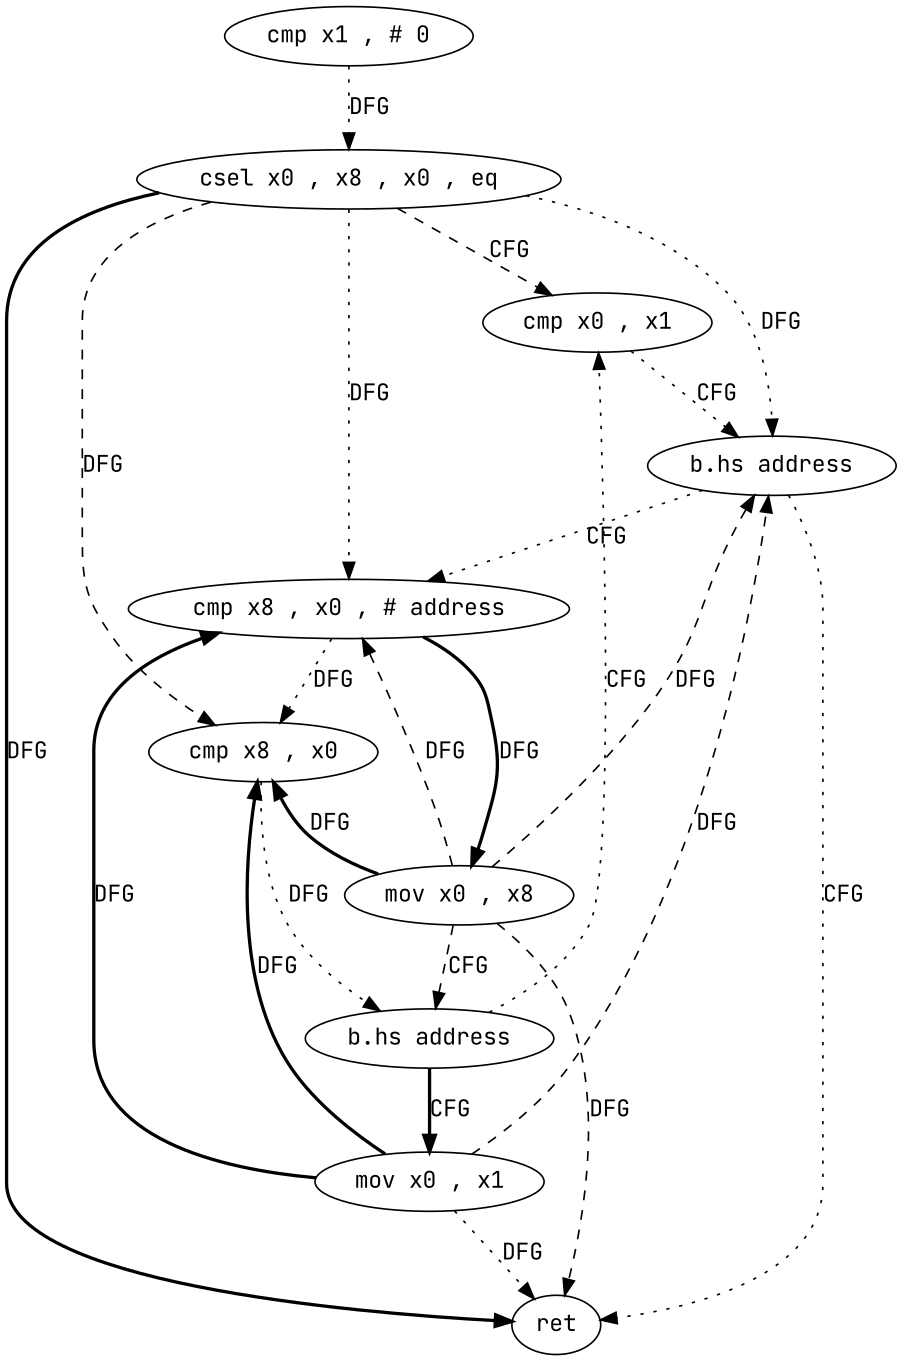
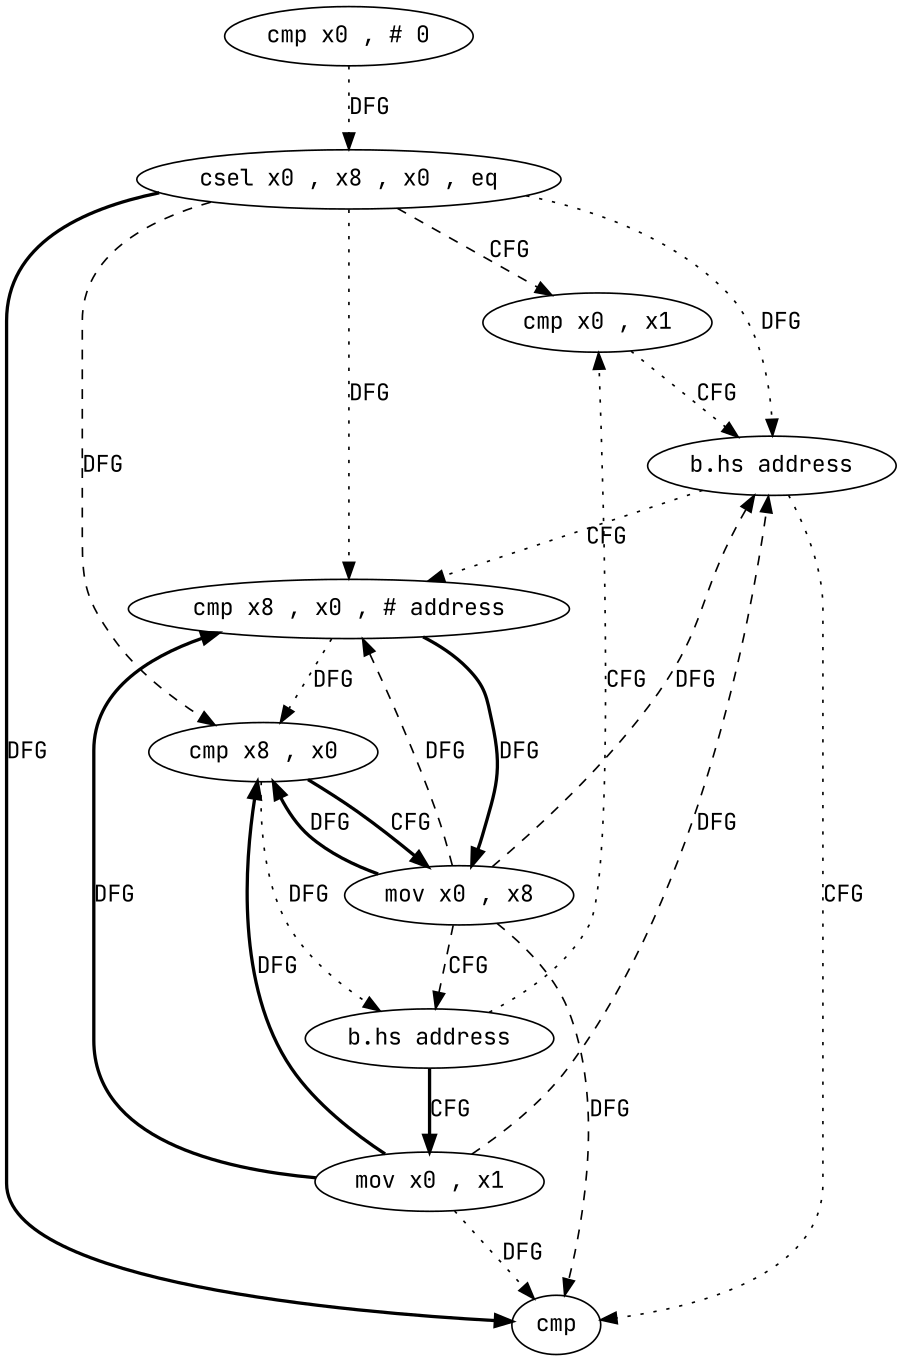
node "cmp x1 , # 0": label "cmp x1 , # 0" -> "cmp x0 , # 0"
edge "cmp x8 , x0" -> "mov x0 , x8": added, label "CFG"
node "ret": label "ret" -> "cmp"
